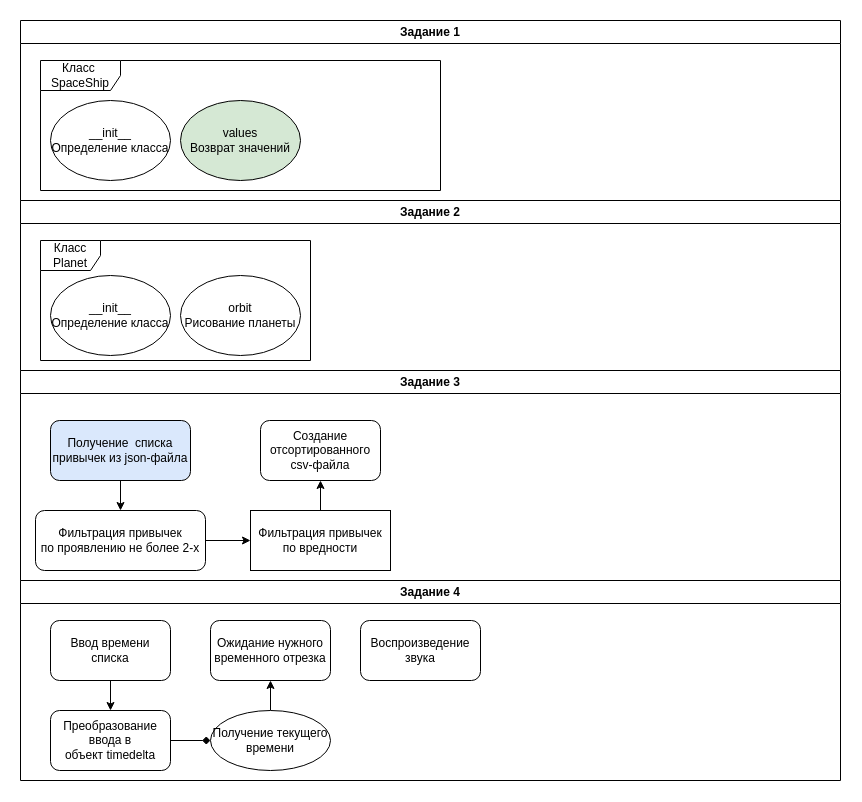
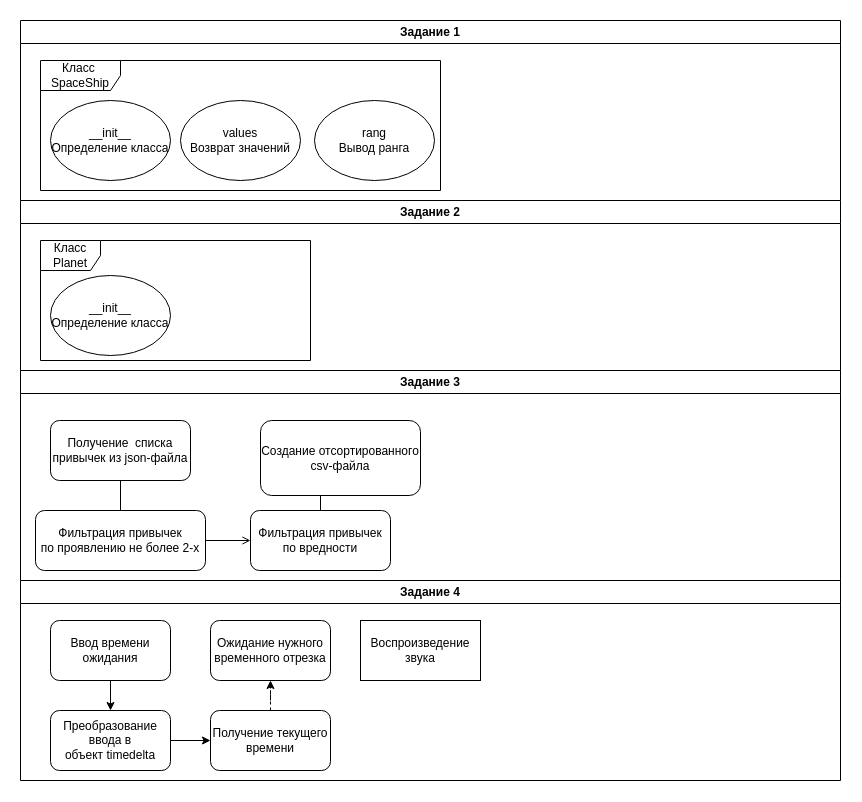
node "values Возврат значений": fillcolor #d5e8d4 -> #ffffff
node "rang Вывод ранга": added
node "orbit Рисование планеты": removed
node "Получение списка привычек из json-файла": fillcolor #dae8fc -> #ffffff
node "Создание отсортированного csv-файла": size 120x60 -> 160x75
edge "Получение списка привычек из json-файла" -> "Фильтрация привычек по проявлению не более 2-х": arrowhead classic -> none
edge "Фильтрация привычек по проявлению не более 2-х" -> "Фильтрация привычек по вредности": arrowhead classic -> open
node "Фильтрация привычек по вредности": shape rectangle -> rounded rectangle
node "Ввод времени списка": label "Ввод времени списка" -> "Ввод времени ожидания"
node "Воспроизведение звука": shape rounded rectangle -> rectangle
edge "Получение текущего времени" -> "Ожидание нужного временного отрезка": style solid -> dashed
edge "Преобразование ввода в объект timedelta" -> "Получение текущего времени": arrowhead diamond -> classic
node "Получение текущего времени": shape ellipse -> rounded rectangle
